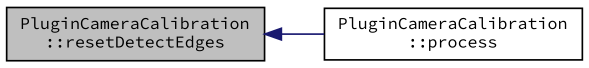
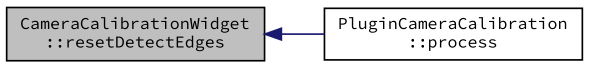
node "PluginCameraCalibration ::resetDetectEdges": label "PluginCameraCalibration ::resetDetectEdges" -> "CameraCalibrationWidget ::resetDetectEdges"
